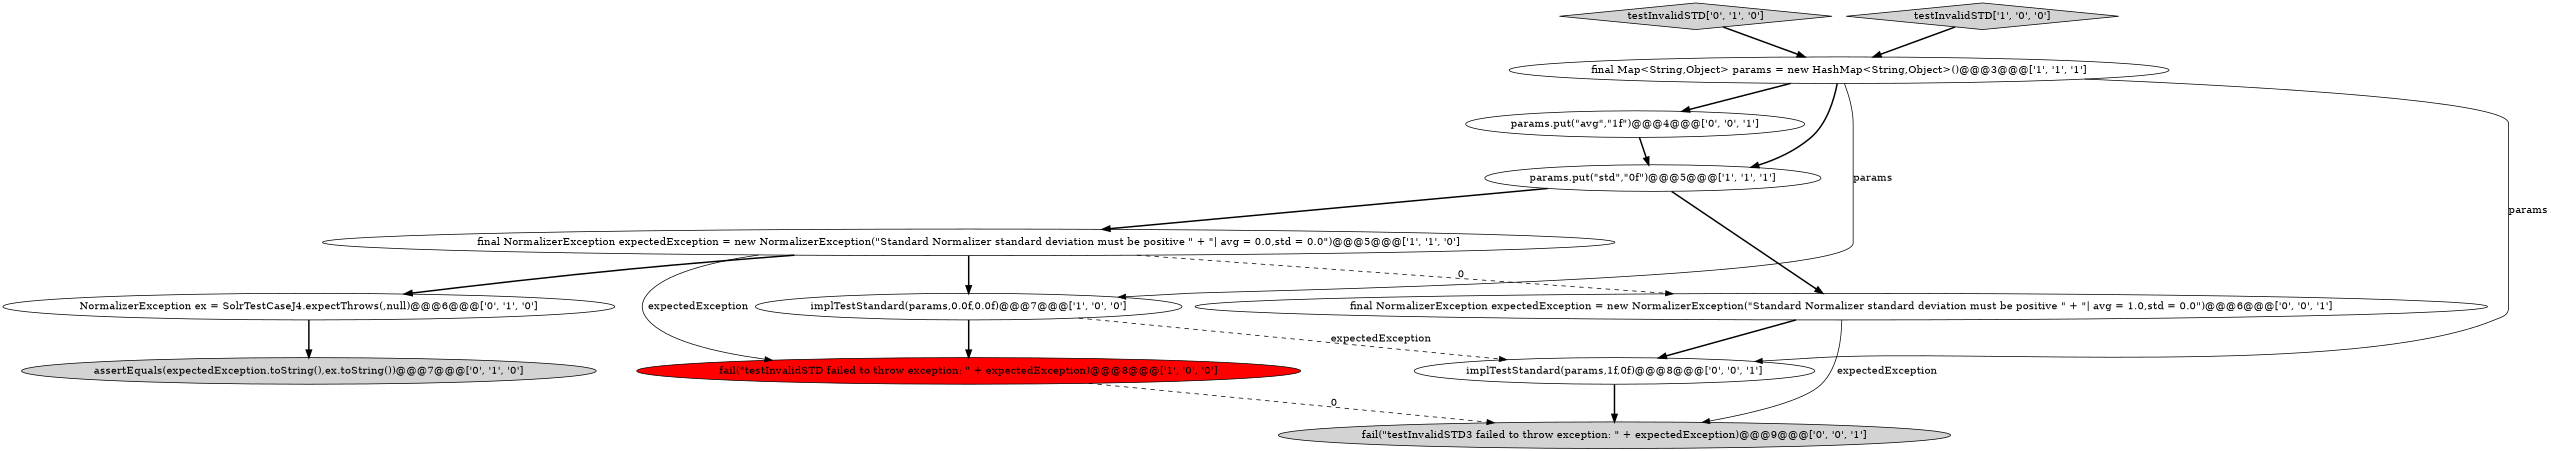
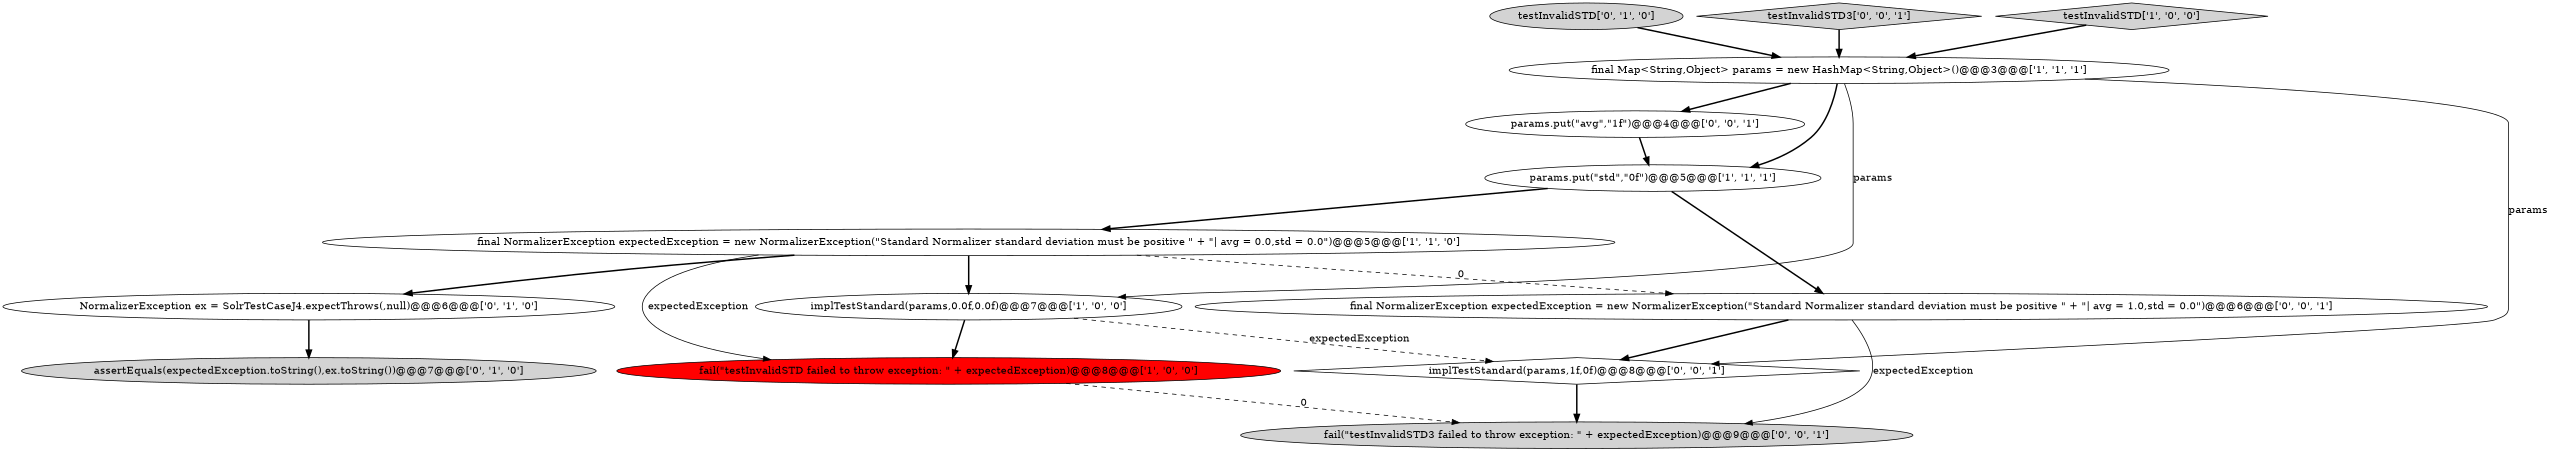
node "testInvalidSTD['0', '1', '0']": shape diamond -> ellipse
node "testInvalidSTD3['0', '0', '1']": added
node "implTestStandard(params,1f,0f)@@@8@@@['0', '0', '1']": shape ellipse -> diamond
